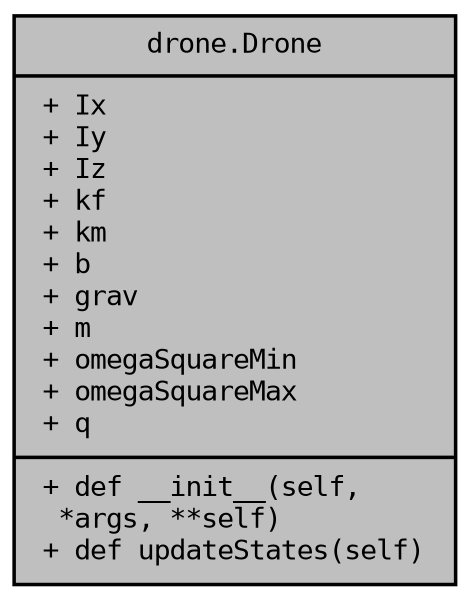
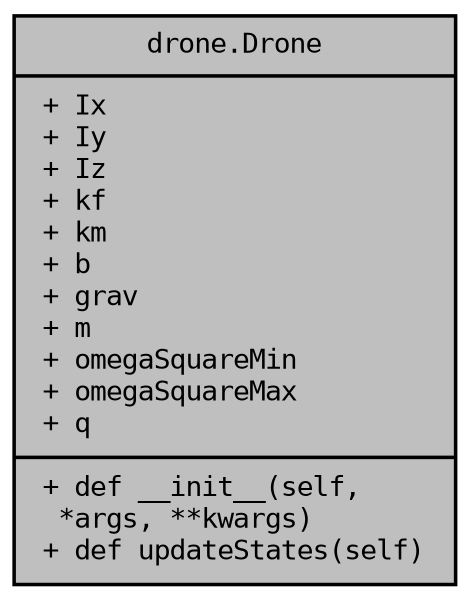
node "drone.Drone": text "*args, **self)" -> "*args, **kwargs)"
